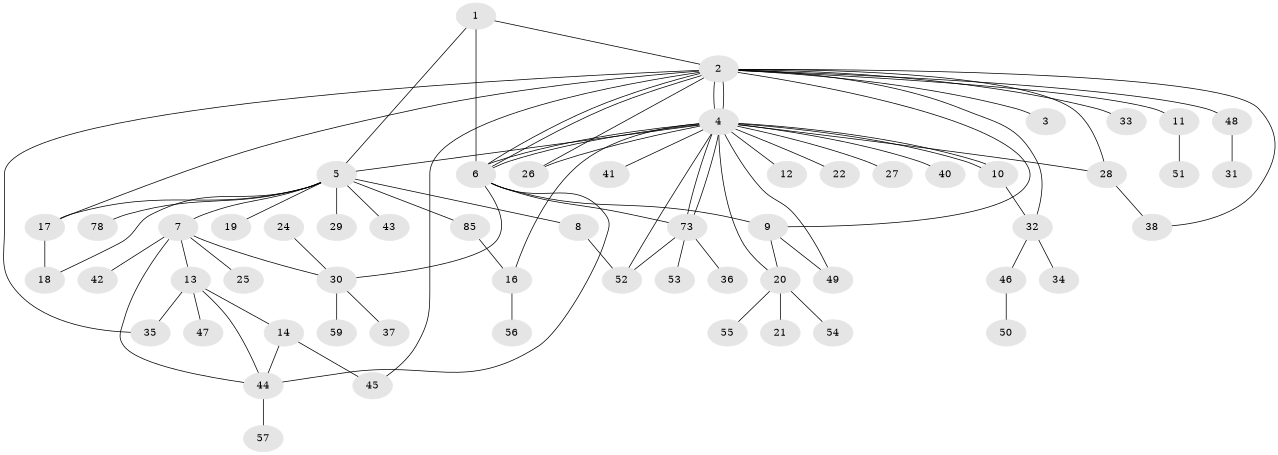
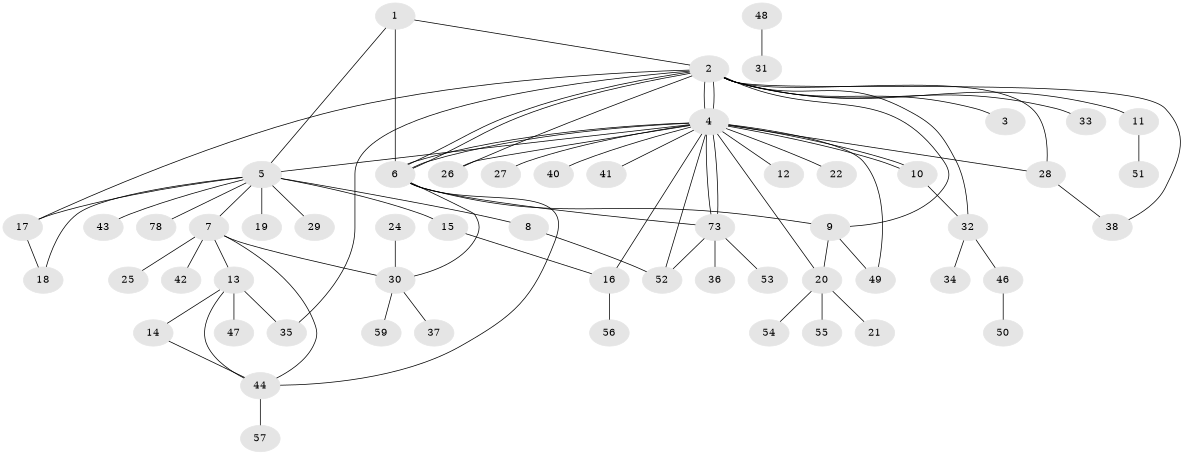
edge "2" -- "48": removed
node "85": label "85" -> "15"
node "45": removed
